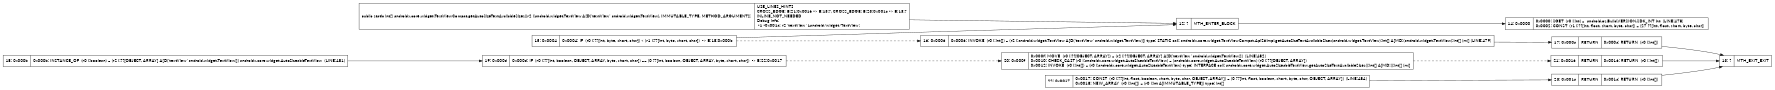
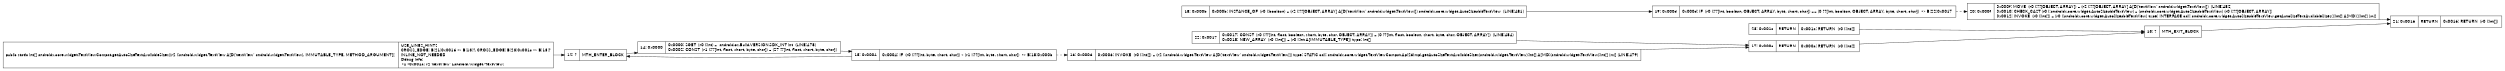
edge "14: 0x0000" -> "15: 0x0004": added
edge "20: 0x000f" -> "21: 0x0016": style dashed -> solid
edge "21: 0x0016" -> "13: ?": reversed
node "13: ?": text "MTH_EXIT_EXIT" -> "MTH_EXIT_BLOCK"
edge "22: 0x0017" -> "23: 0x001a": now "22: 0x0017" -> "17: 0x000a"
